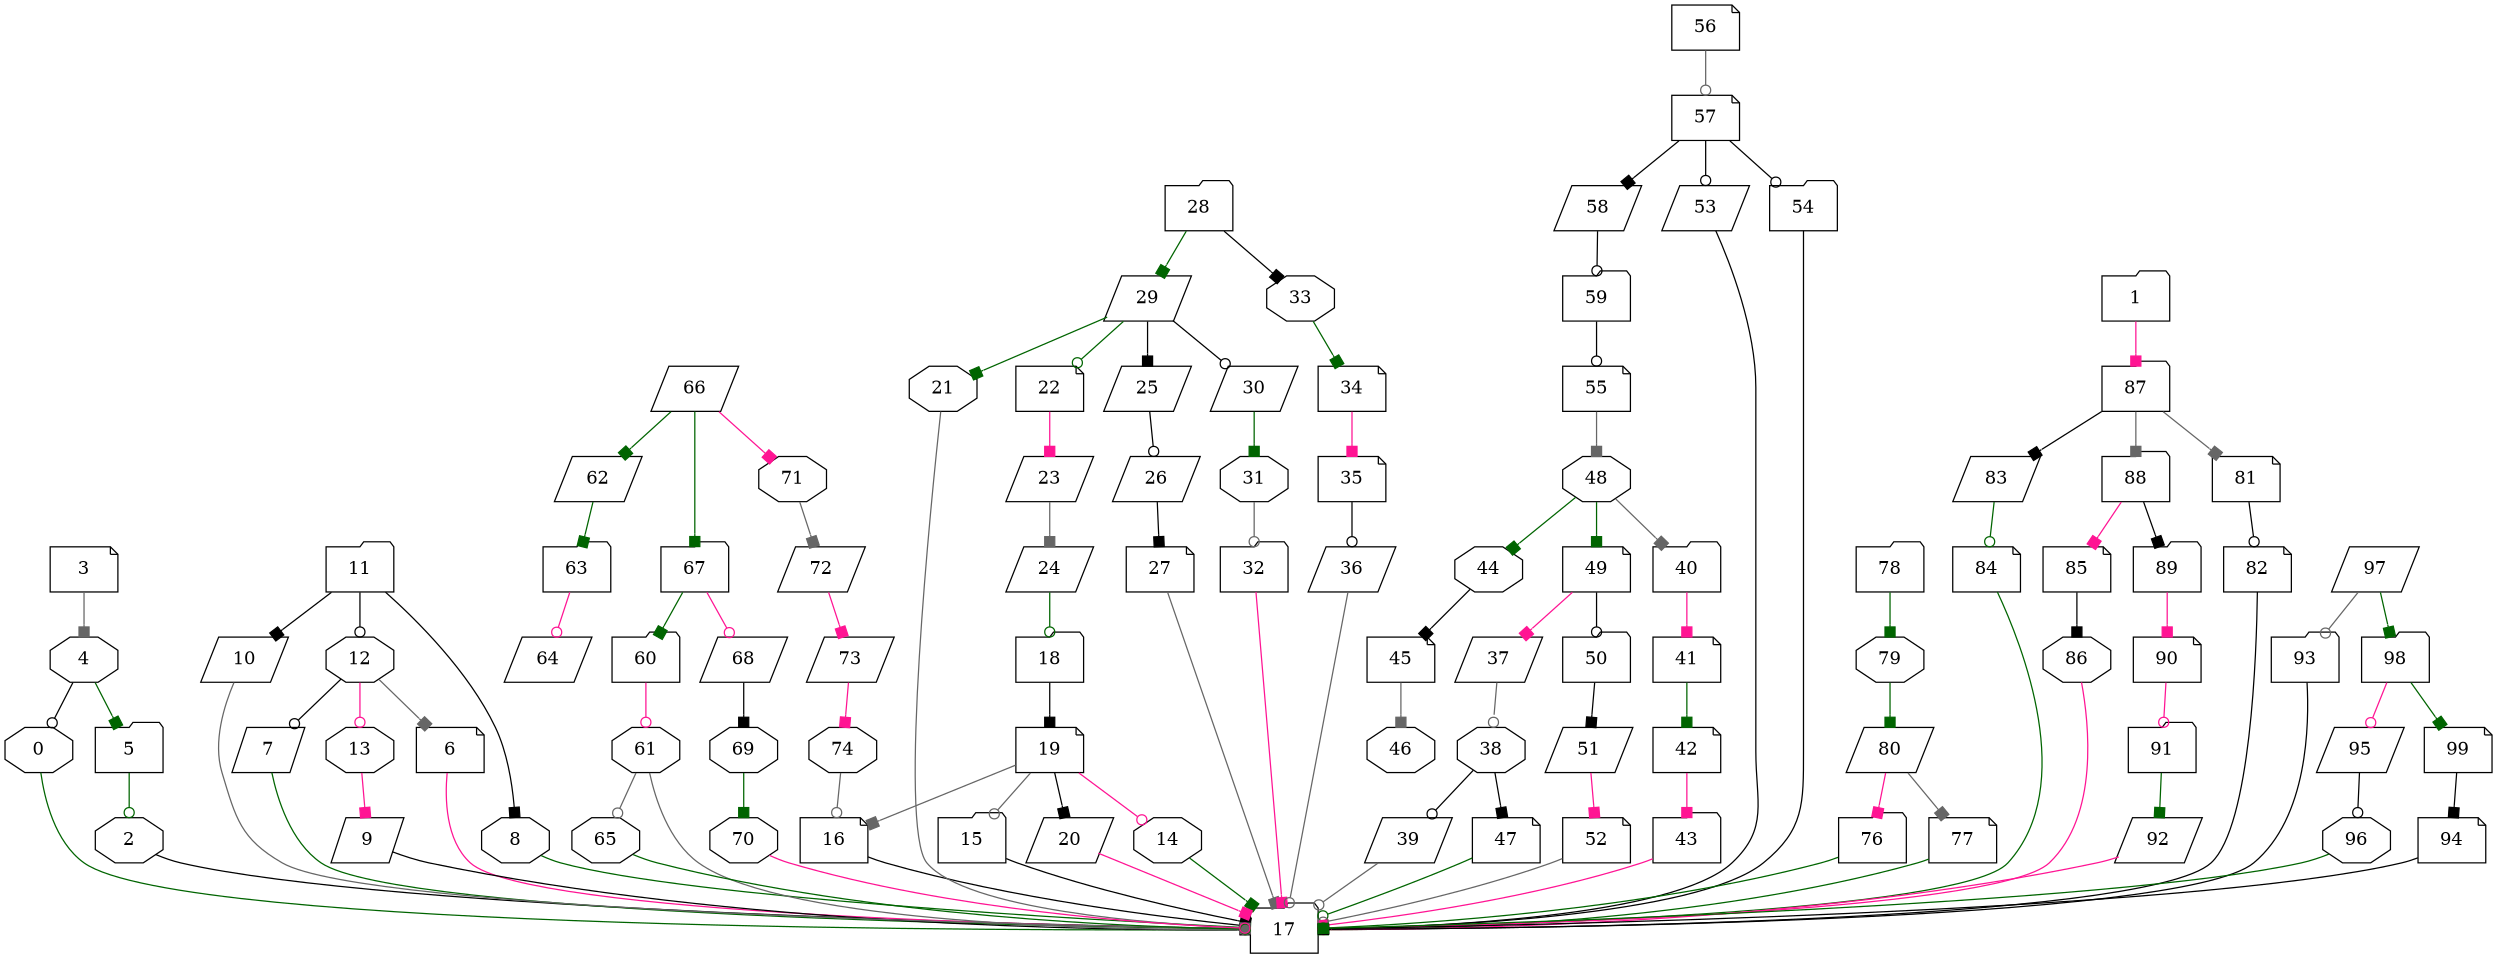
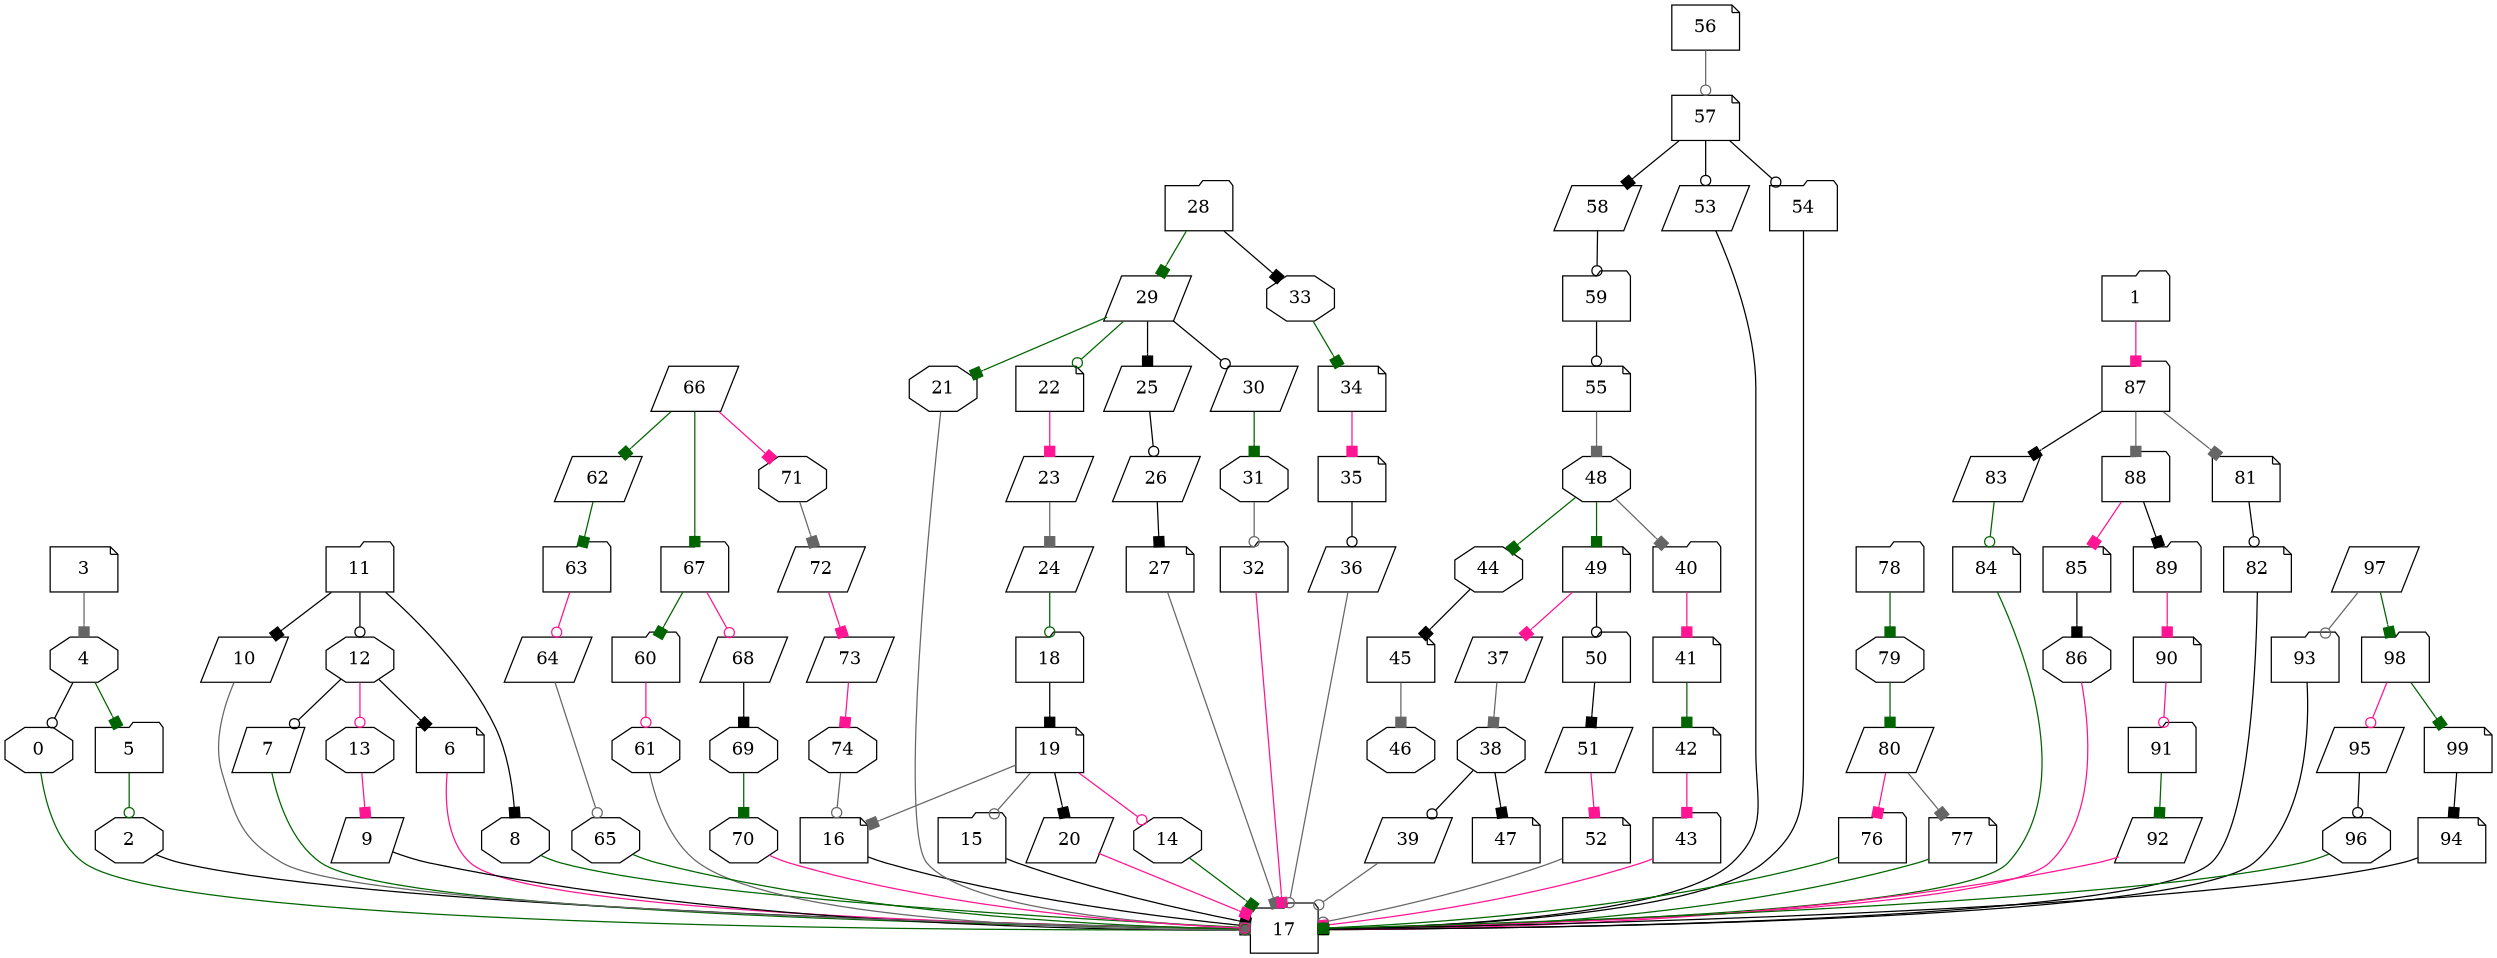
edge "12" -> "6": color gray40 -> black
edge "37" -> "38": arrowhead odot -> box
edge "61" -> "65": now "64" -> "65"
edge "47" -> "17": removed
